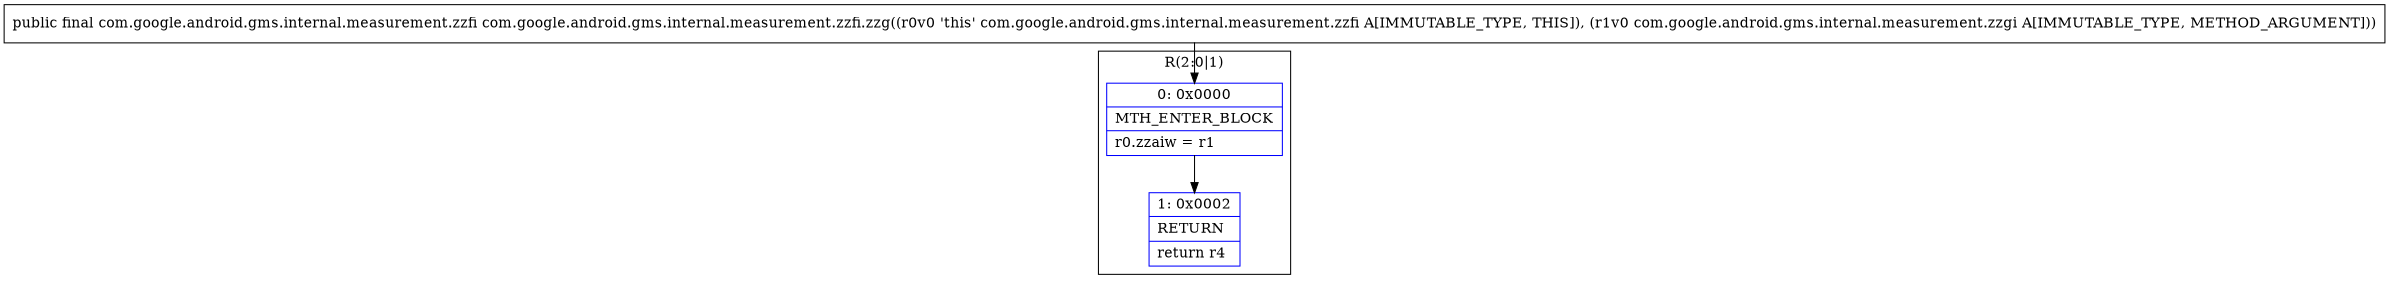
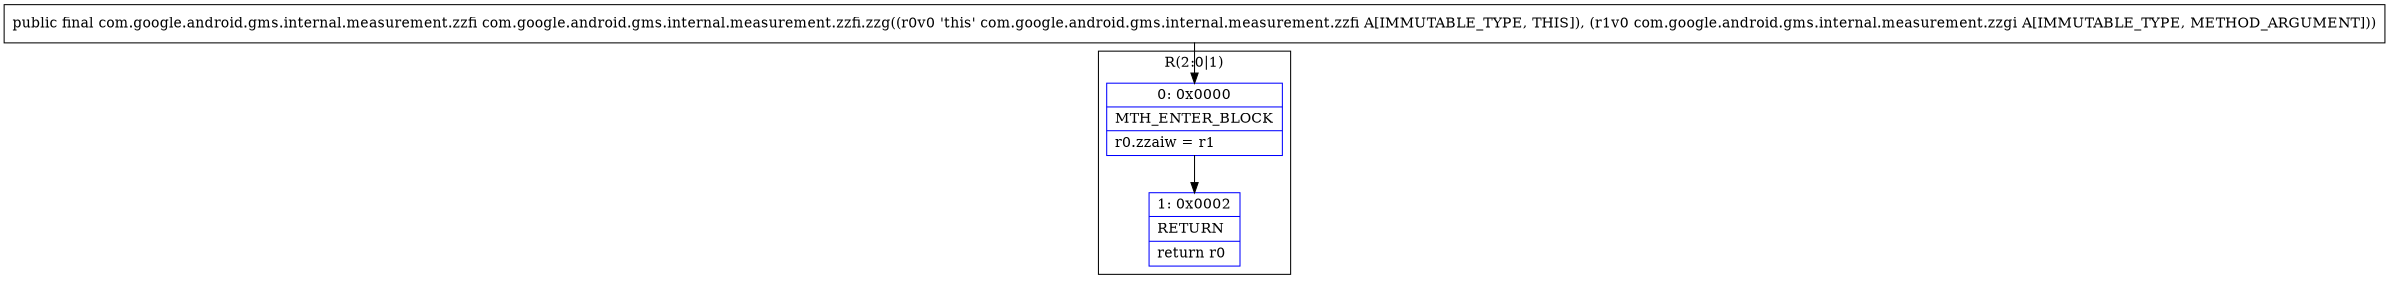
node "1: 0x0002": text "return r4" -> "return r0"
